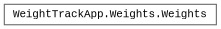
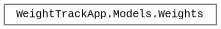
node "WeightTrackApp.Weights.Weights": label "WeightTrackApp.Weights.Weights" -> "WeightTrackApp.Models.Weights"
